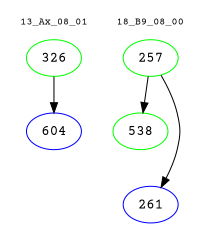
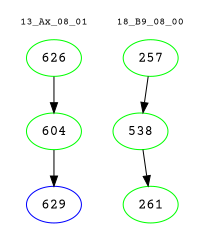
node "326": label "326" -> "626"
edge "257" -> "261": now "538" -> "261"
node "604": color blue -> green
node "629": added
node "261": color blue -> green
